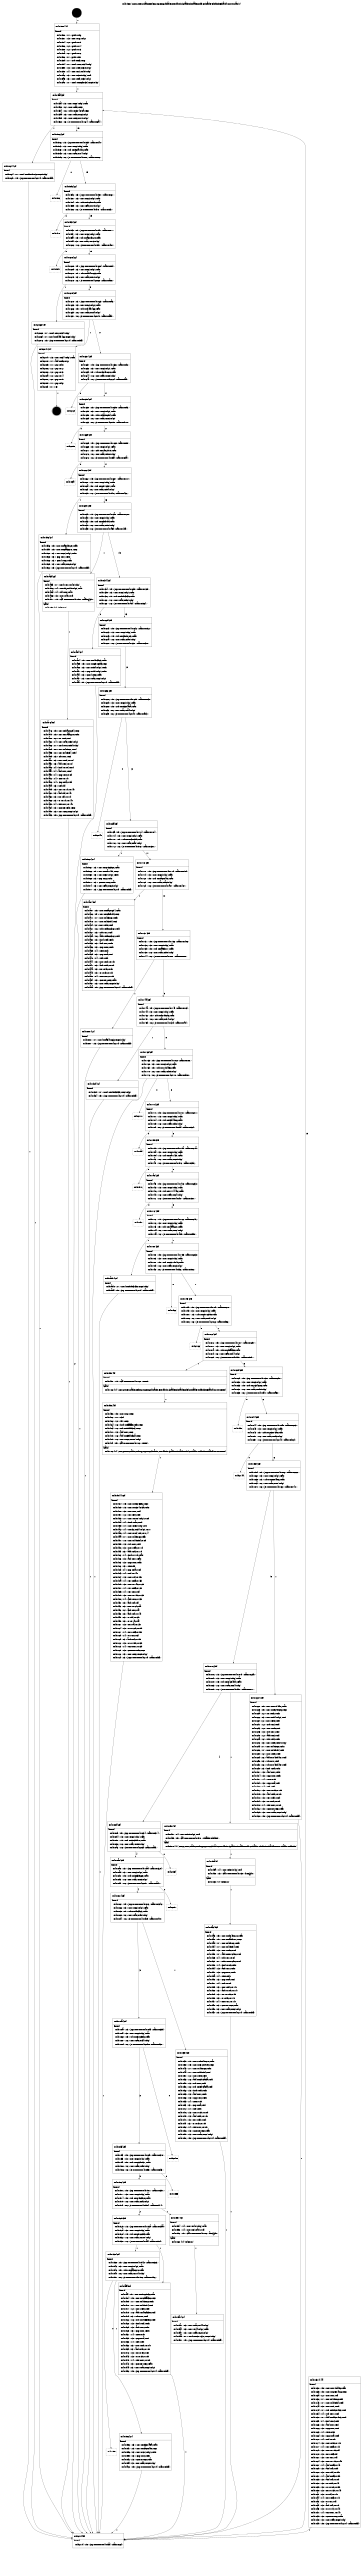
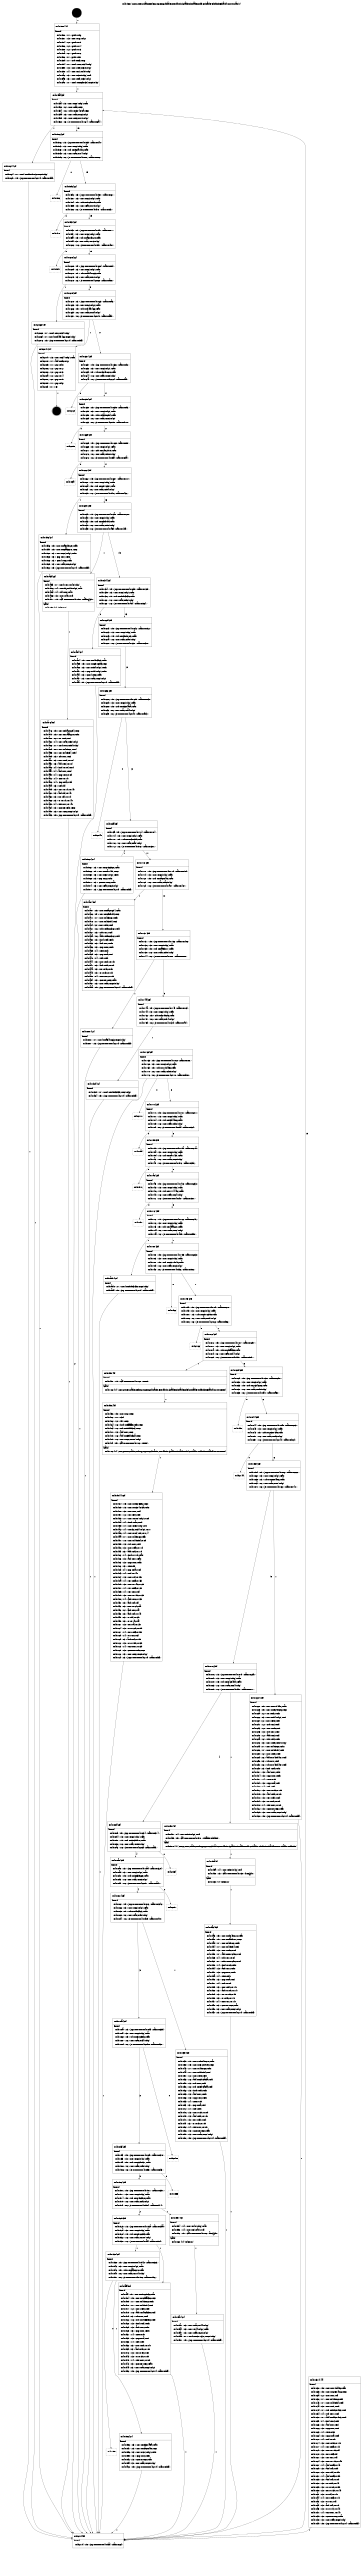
edge "0x4016ff [25]" -> "0x401961 [27]": reversed
edge "0x40174a [25]" -> "0x401763 [25]": removed, label "8"
edge "0x4019a1 [21]" -> "0x40217f [5]": added, label "1"
